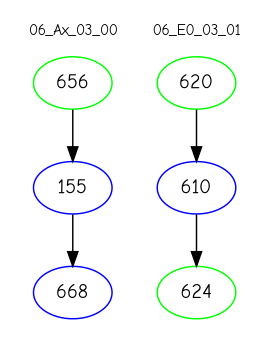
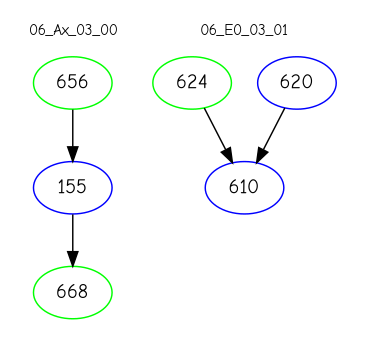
node "620": color green -> blue
edge "610" -> "624": reversed
node "668": color blue -> green
